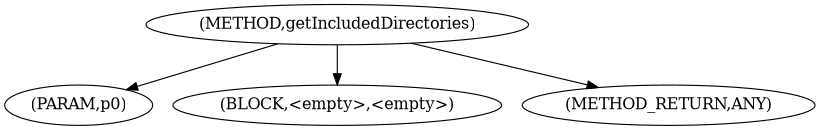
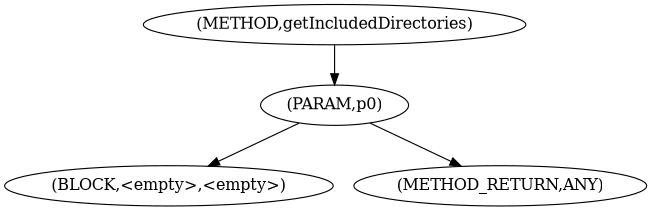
edge "(METHOD,getIncludedDirectories)" -> "(BLOCK,<empty>,<empty>)": now "(PARAM,p0)" -> "(BLOCK,<empty>,<empty>)"
edge "(METHOD,getIncludedDirectories)" -> "(METHOD_RETURN,ANY)": now "(PARAM,p0)" -> "(METHOD_RETURN,ANY)"
